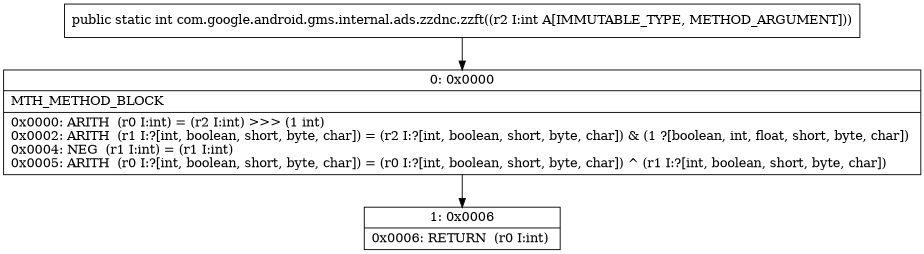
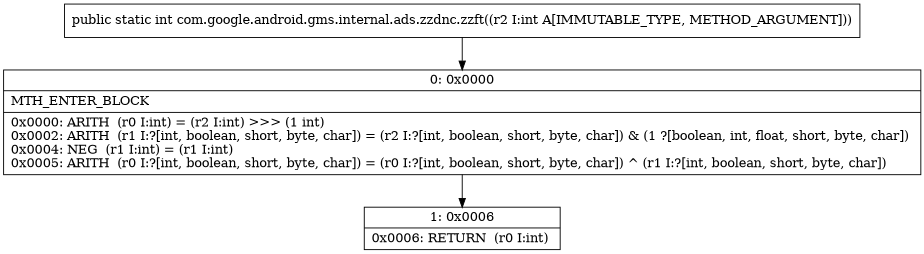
node "0: 0x0000": text "MTH_METHOD_BLOCK" -> "MTH_ENTER_BLOCK"
